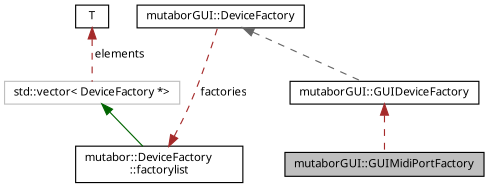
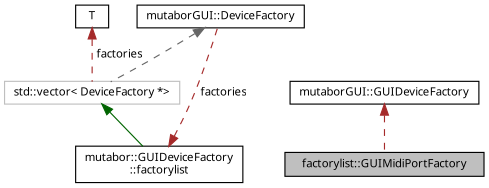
edge "std::vector< DeviceFactory *>" -> "T": label " elements" -> " factories"
edge "mutaborGUI::GUIDeviceFactory" -> "mutaborGUI::DeviceFactory": now "std::vector< DeviceFactory *>" -> "mutaborGUI::DeviceFactory"
node "mutabor::DeviceFactory ::factorylist": label "mutabor::DeviceFactory ::factorylist" -> "mutabor::GUIDeviceFactory ::factorylist"
node "mutaborGUI::GUIMidiPortFactory": label "mutaborGUI::GUIMidiPortFactory" -> "factorylist::GUIMidiPortFactory"
